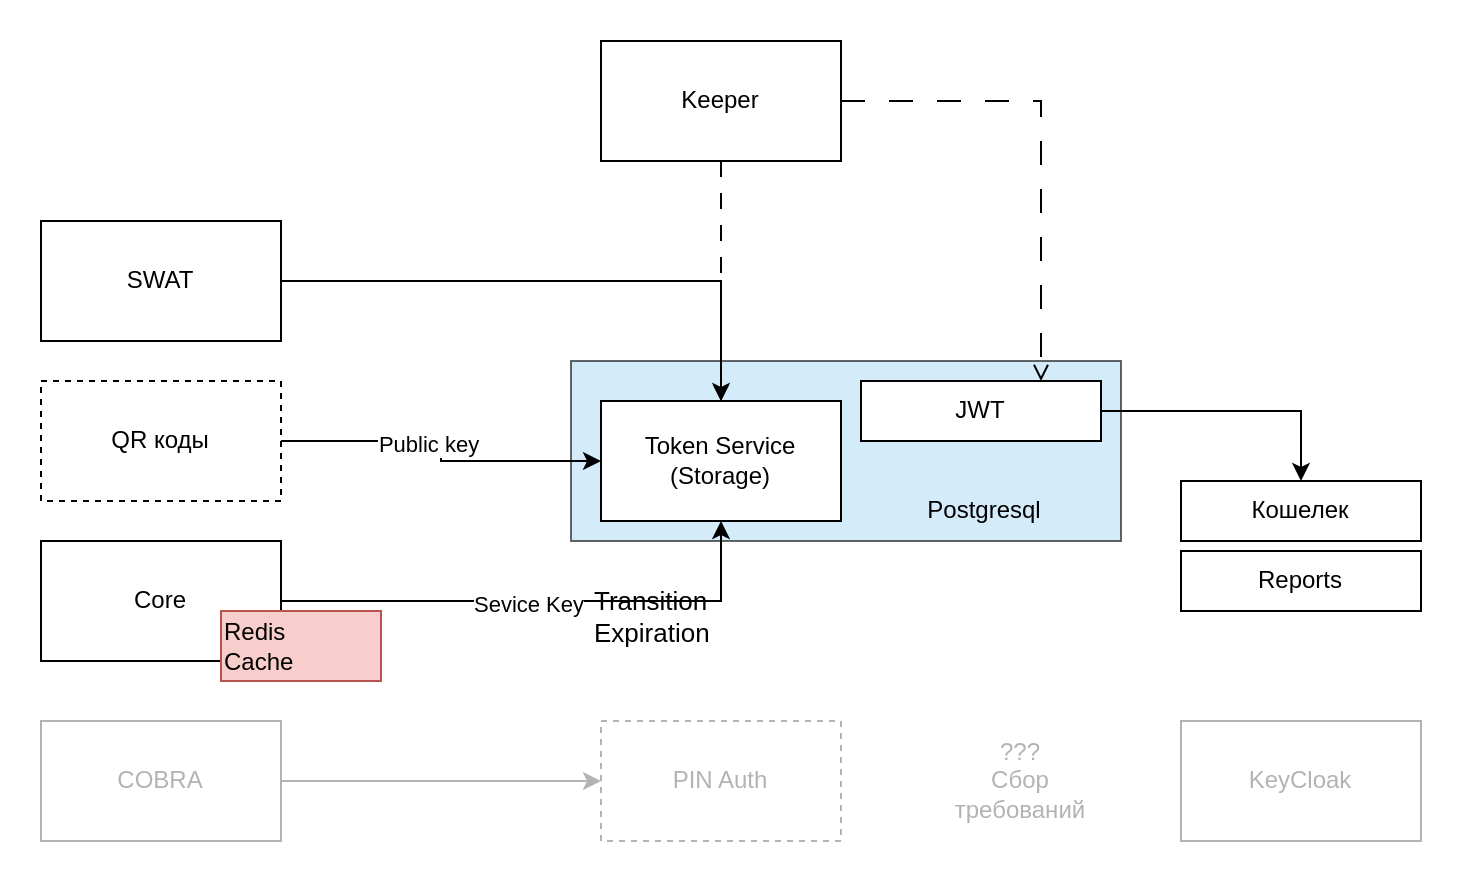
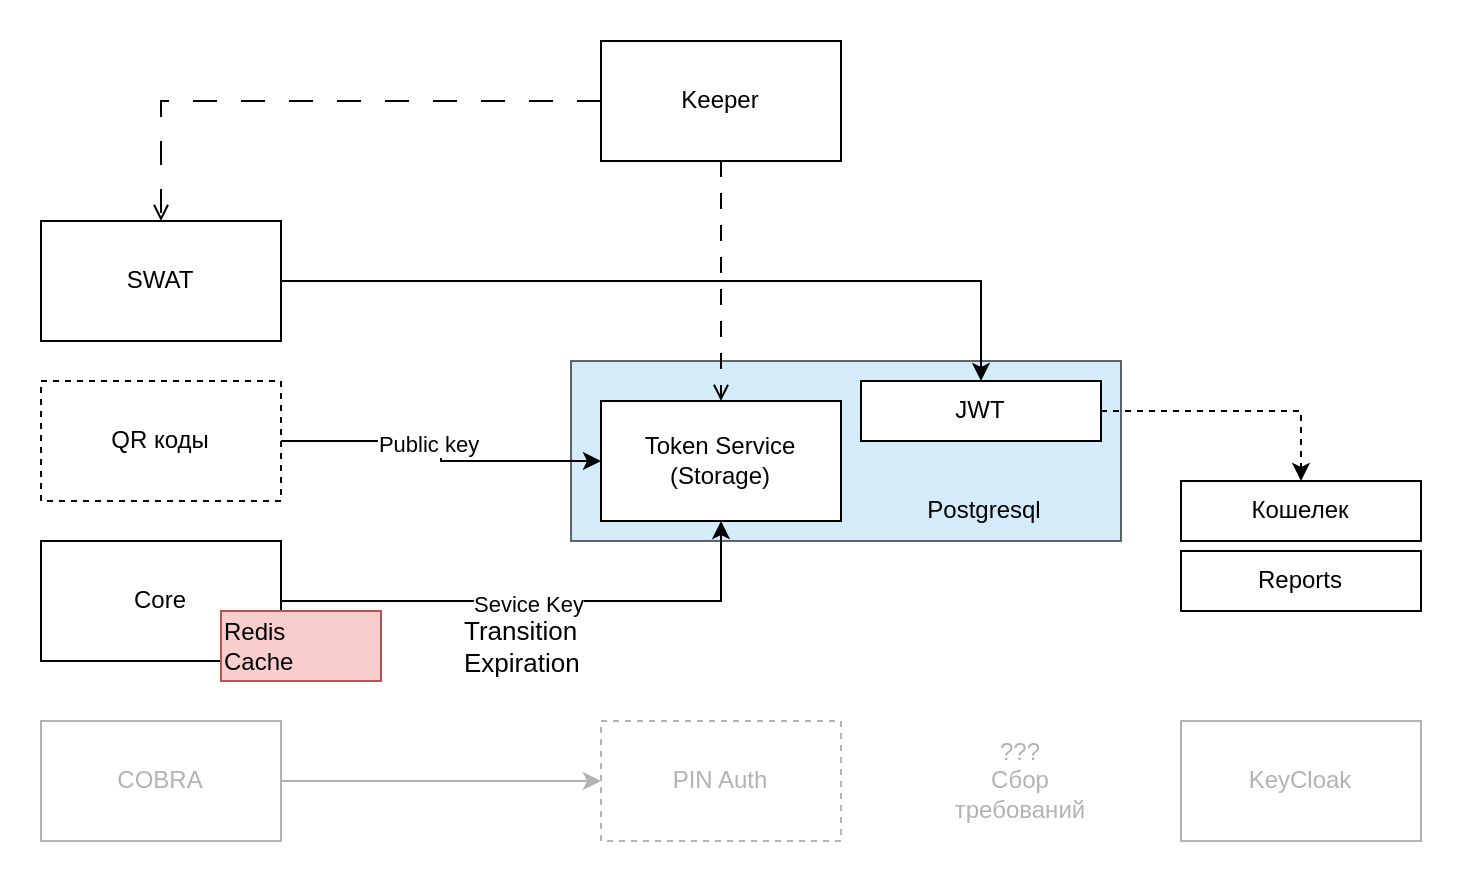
edge "Keeper" -> "JWT": now "Keeper" -> "SWAT"
edge "SWAT" -> "Token Service (Storage)": now "SWAT" -> "JWT"
edge "JWT" -> "Кошелек": style solid -> dashed
node "Transition Expiration": moved (711, 616) -> (581, 646)
